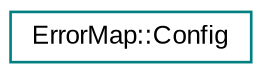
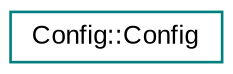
node "ErrorMap::Config": label "ErrorMap::Config" -> "Config::Config"
